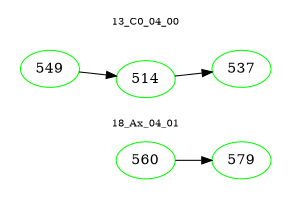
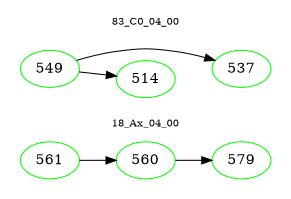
cluster "13_C0_04_00": label "13_C0_04_00" -> "83_C0_04_00"
edge "514" -> "537": now "549" -> "537"
cluster "18_Ax_04_01": label "18_Ax_04_01" -> "18_Ax_04_00"
node "561": added
